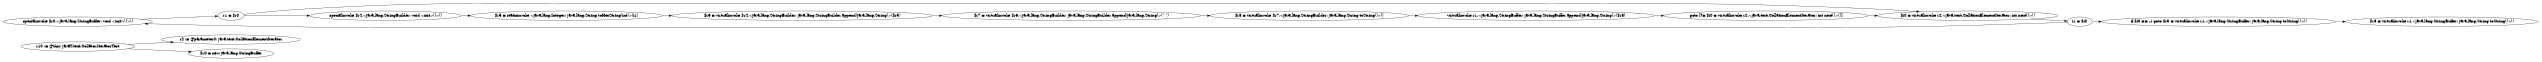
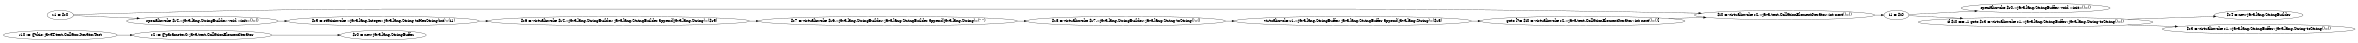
node "$r4 = new java.lang.StringBuilder": added
edge "specialinvoke $r0.<java.lang.StringBuffer: void <init>()>()" -> "r1 = $r0": removed
edge "r10 := @this: javaT.text.Collator.IteratorTest" -> "$r0 = new java.lang.StringBuffer": now "r2 := @parameter0: java.text.CollationElementIterator" -> "$r0 = new java.lang.StringBuffer"
